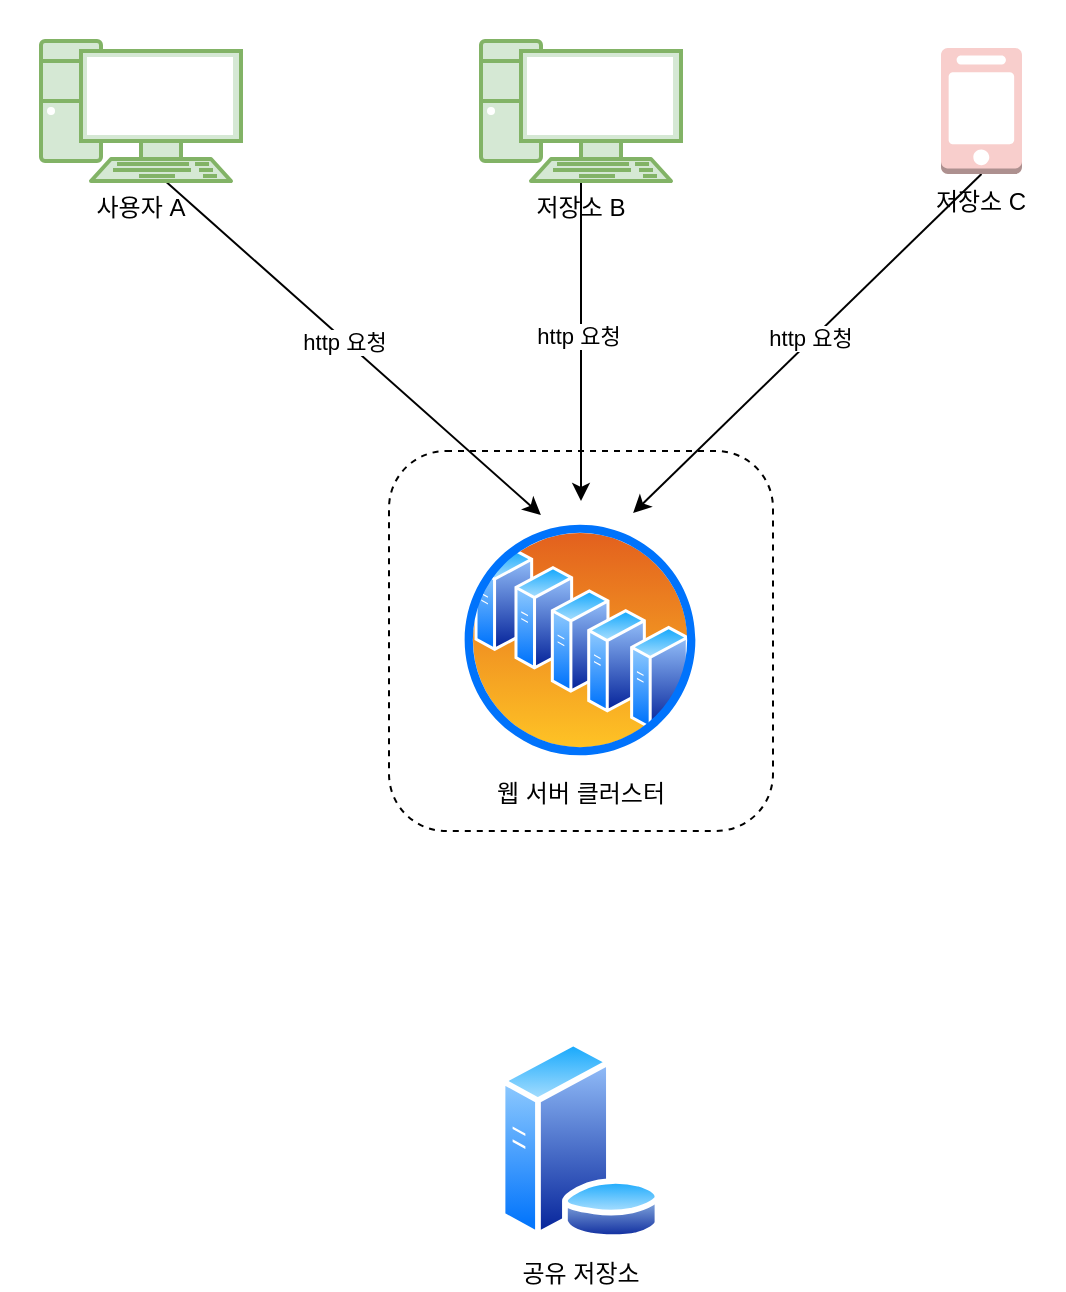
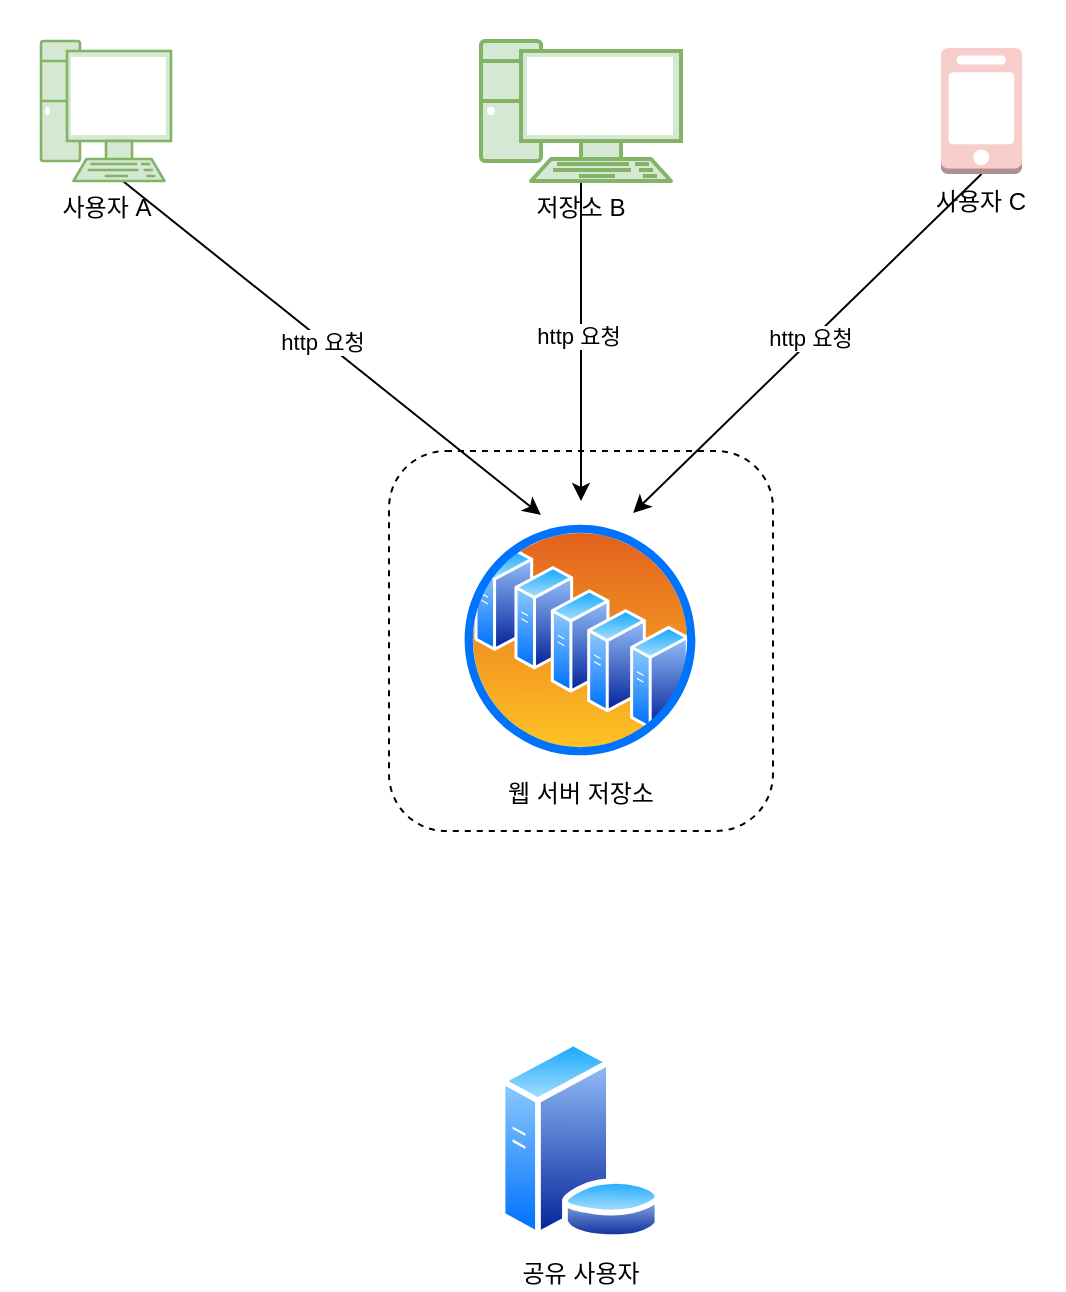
node "사용자 A": size 200x140 -> 130x140
node "저장소 C": label "저장소 C" -> "사용자 C"
node "웹 서버 클러스터": label "웹 서버 클러스터" -> "웹 서버 저장소"
node "공유 저장소": label "공유 저장소" -> "공유 사용자"
